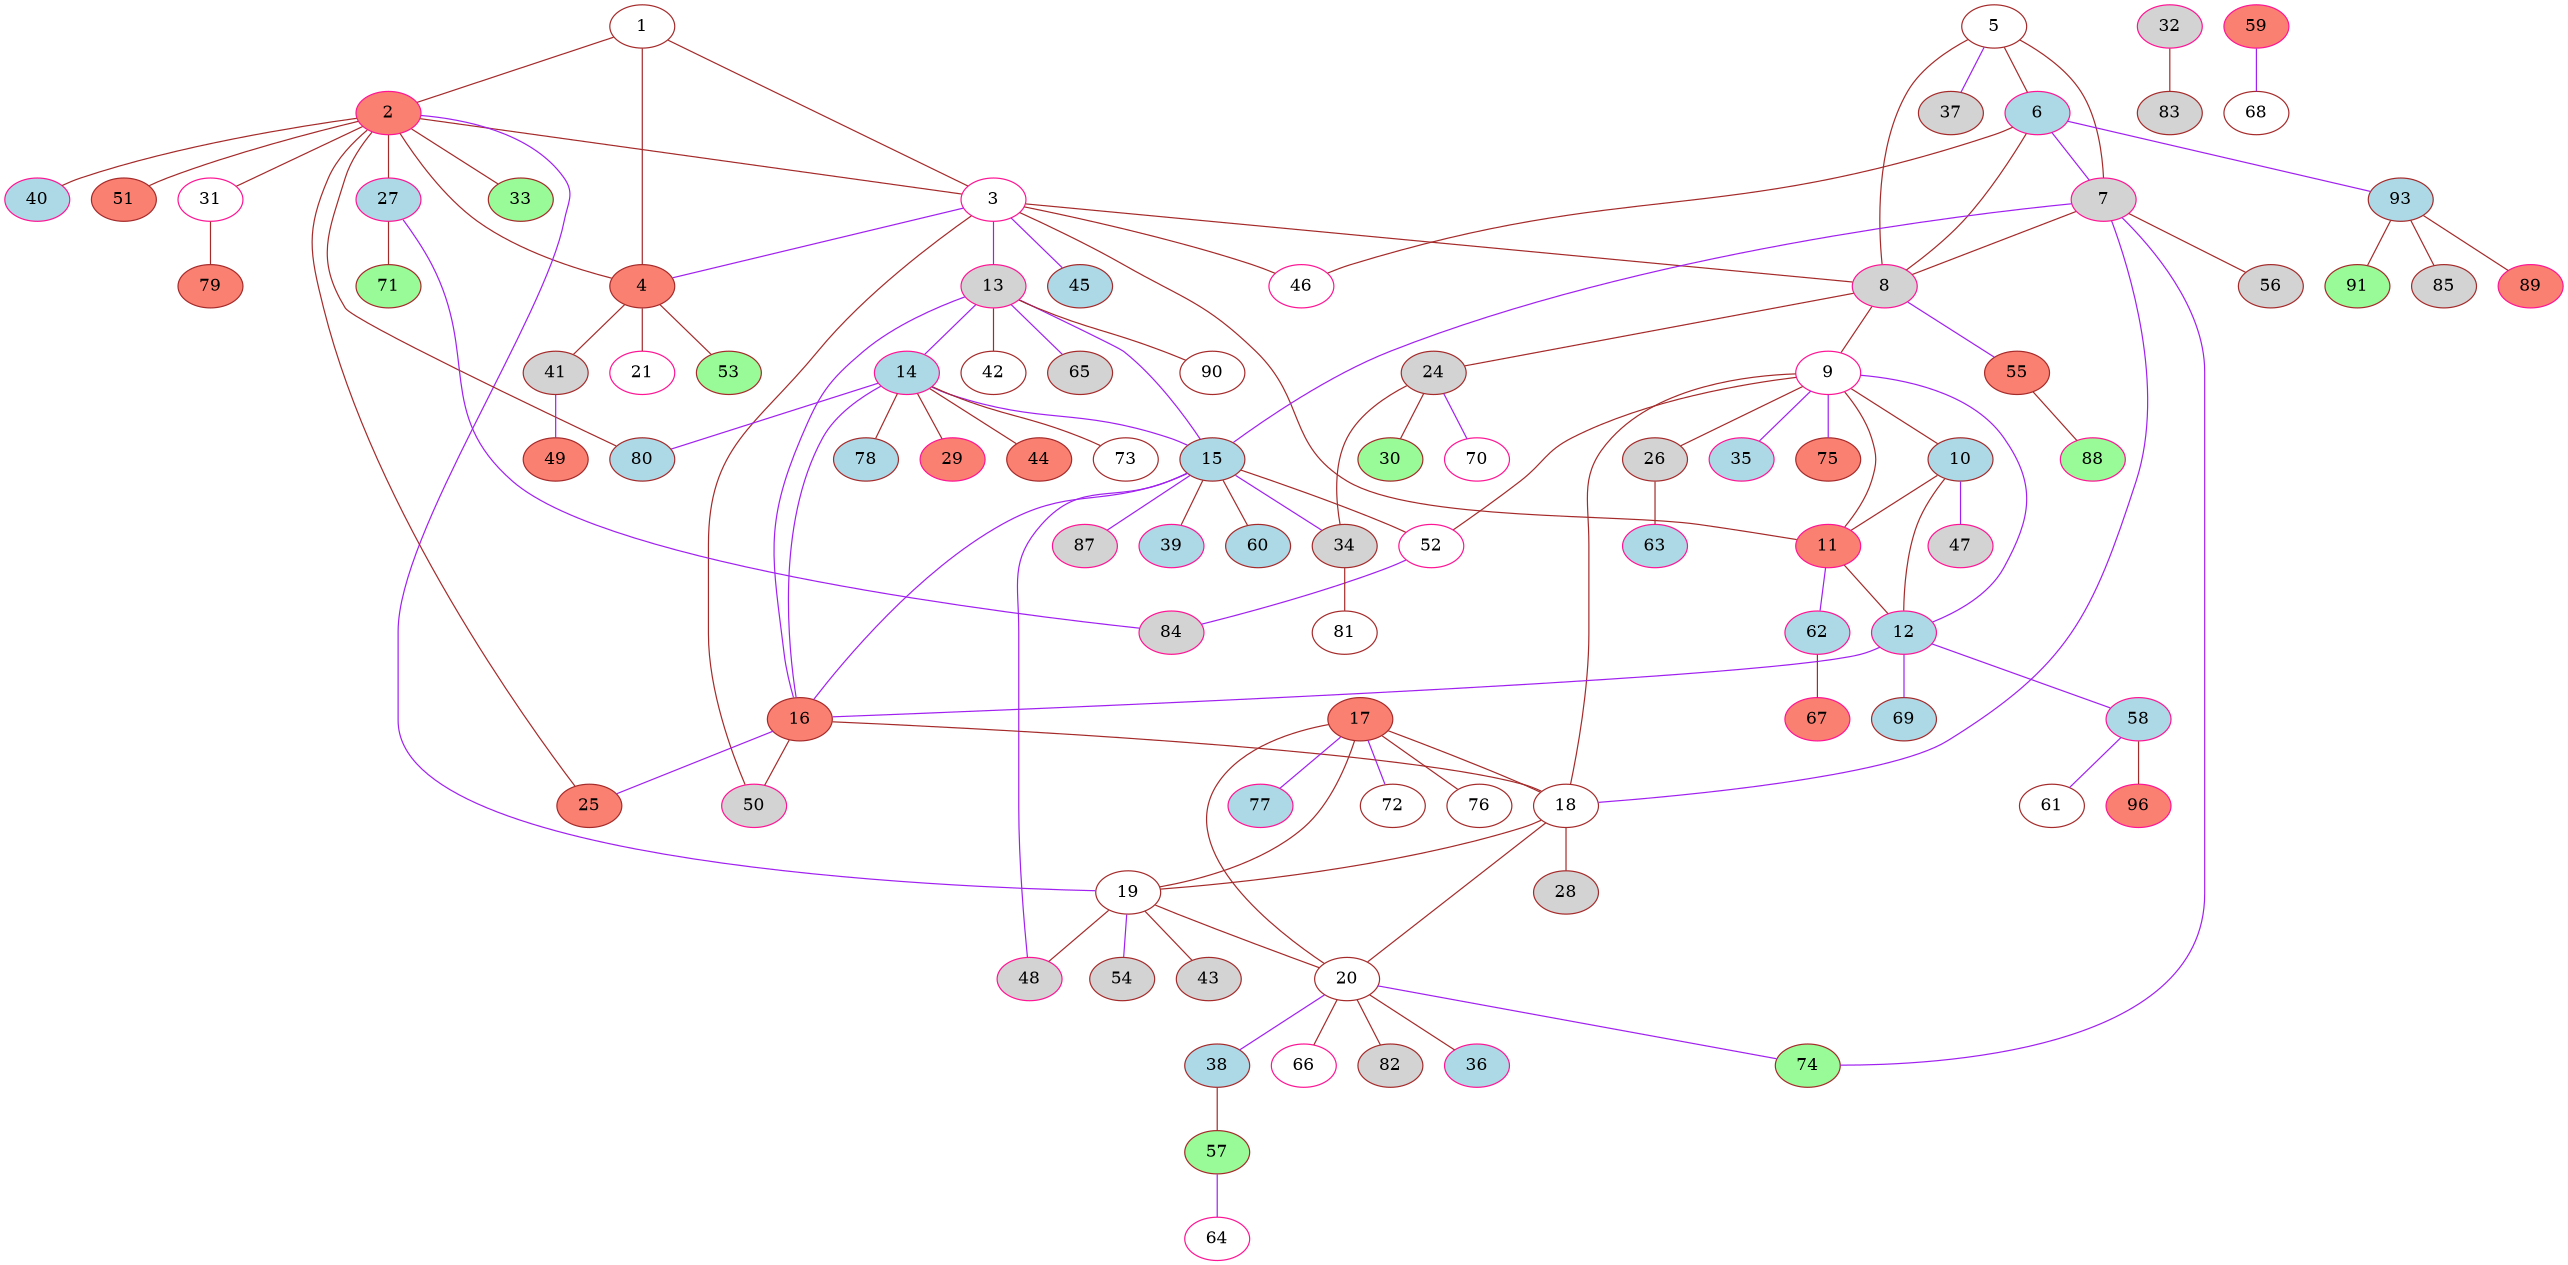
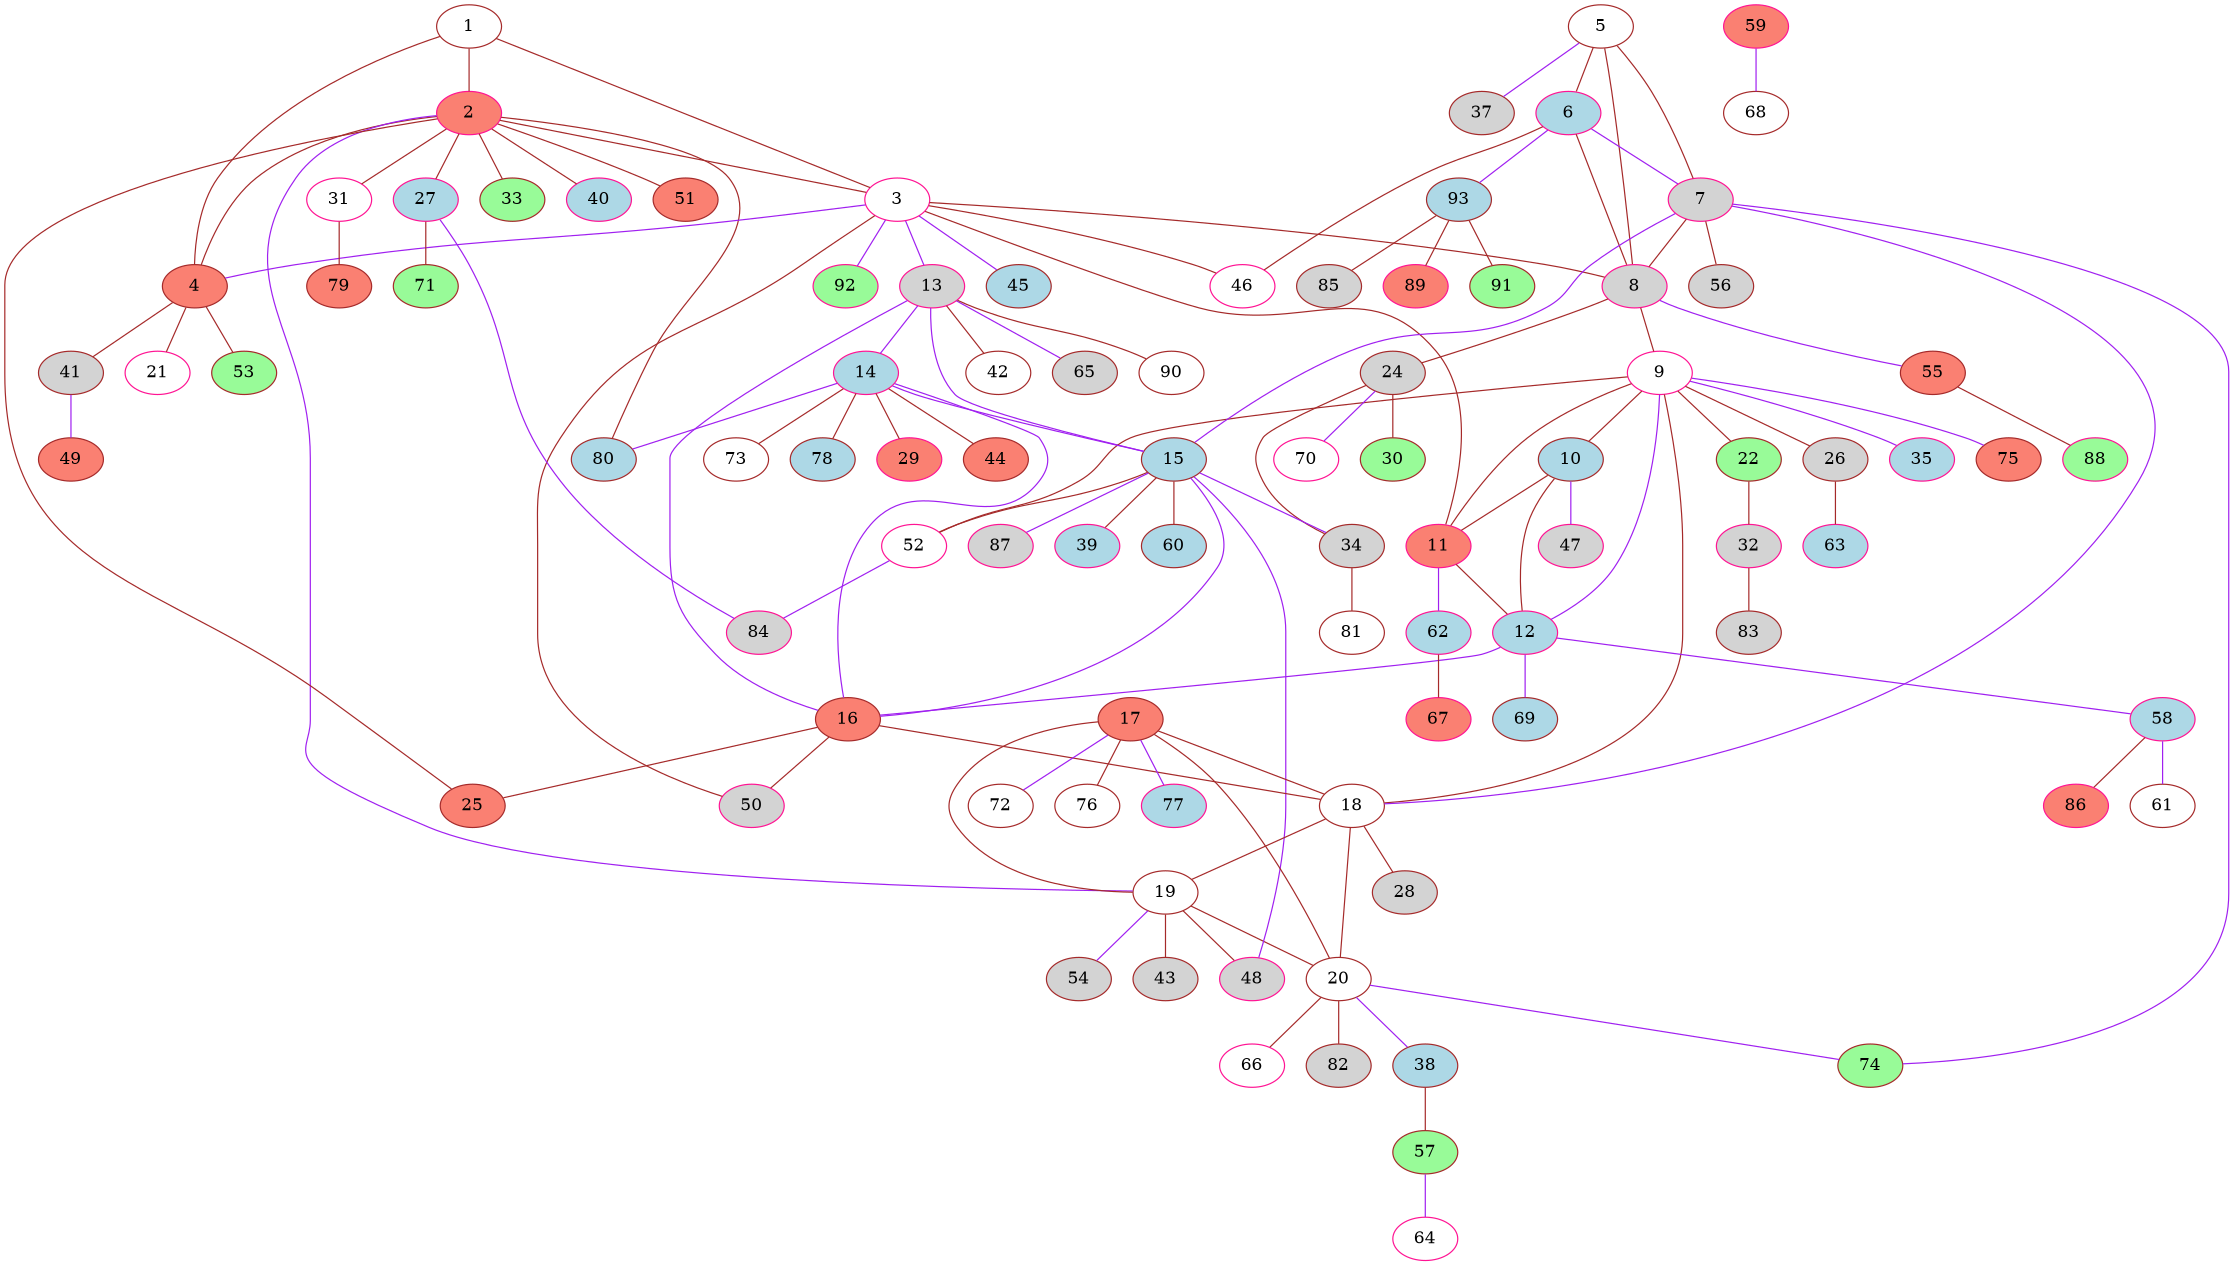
node "92": added
node "22": added
edge "16" -- "25": color purple -> brown
node "96": label "96" -> "86"
node "36": removed
